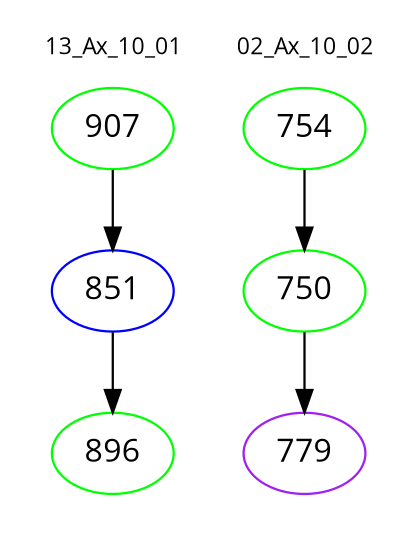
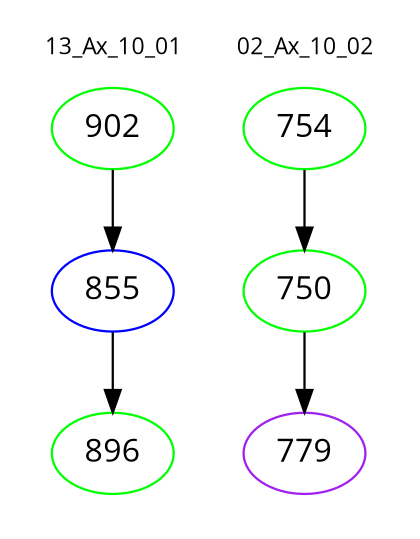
node "907": label "907" -> "902"
node "851": label "851" -> "855"
